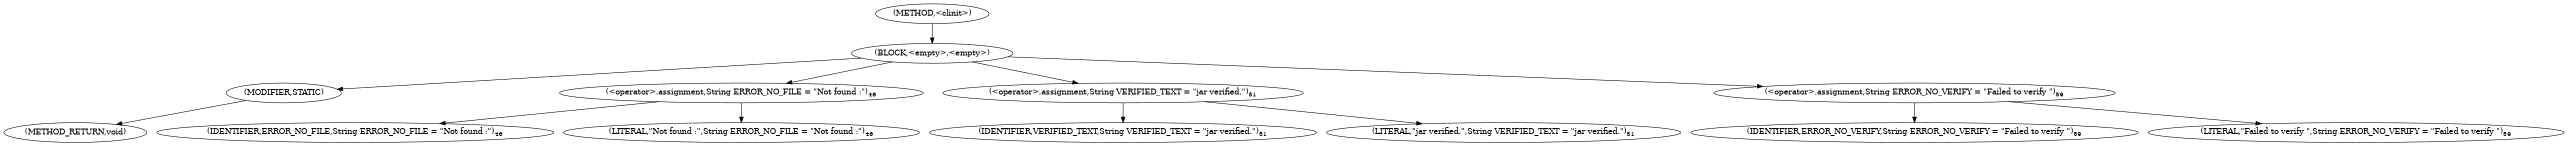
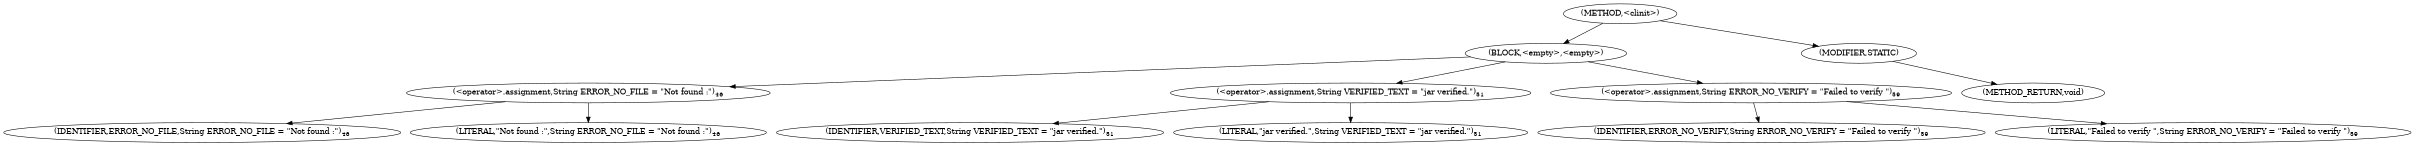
edge "(BLOCK,<empty>,<empty>)" -> "(MODIFIER,STATIC)": now "(METHOD,<clinit>)" -> "(MODIFIER,STATIC)"
